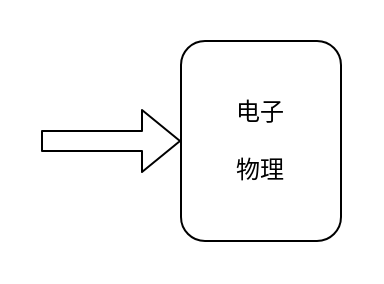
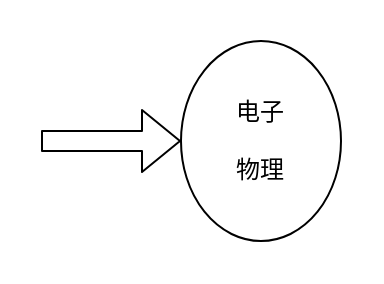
node "电子 物理": shape rounded rectangle -> ellipse
